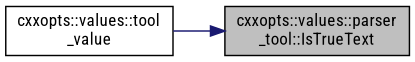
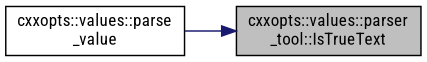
node "cxxopts::values::tool _value": label "cxxopts::values::tool _value" -> "cxxopts::values::parse _value"
